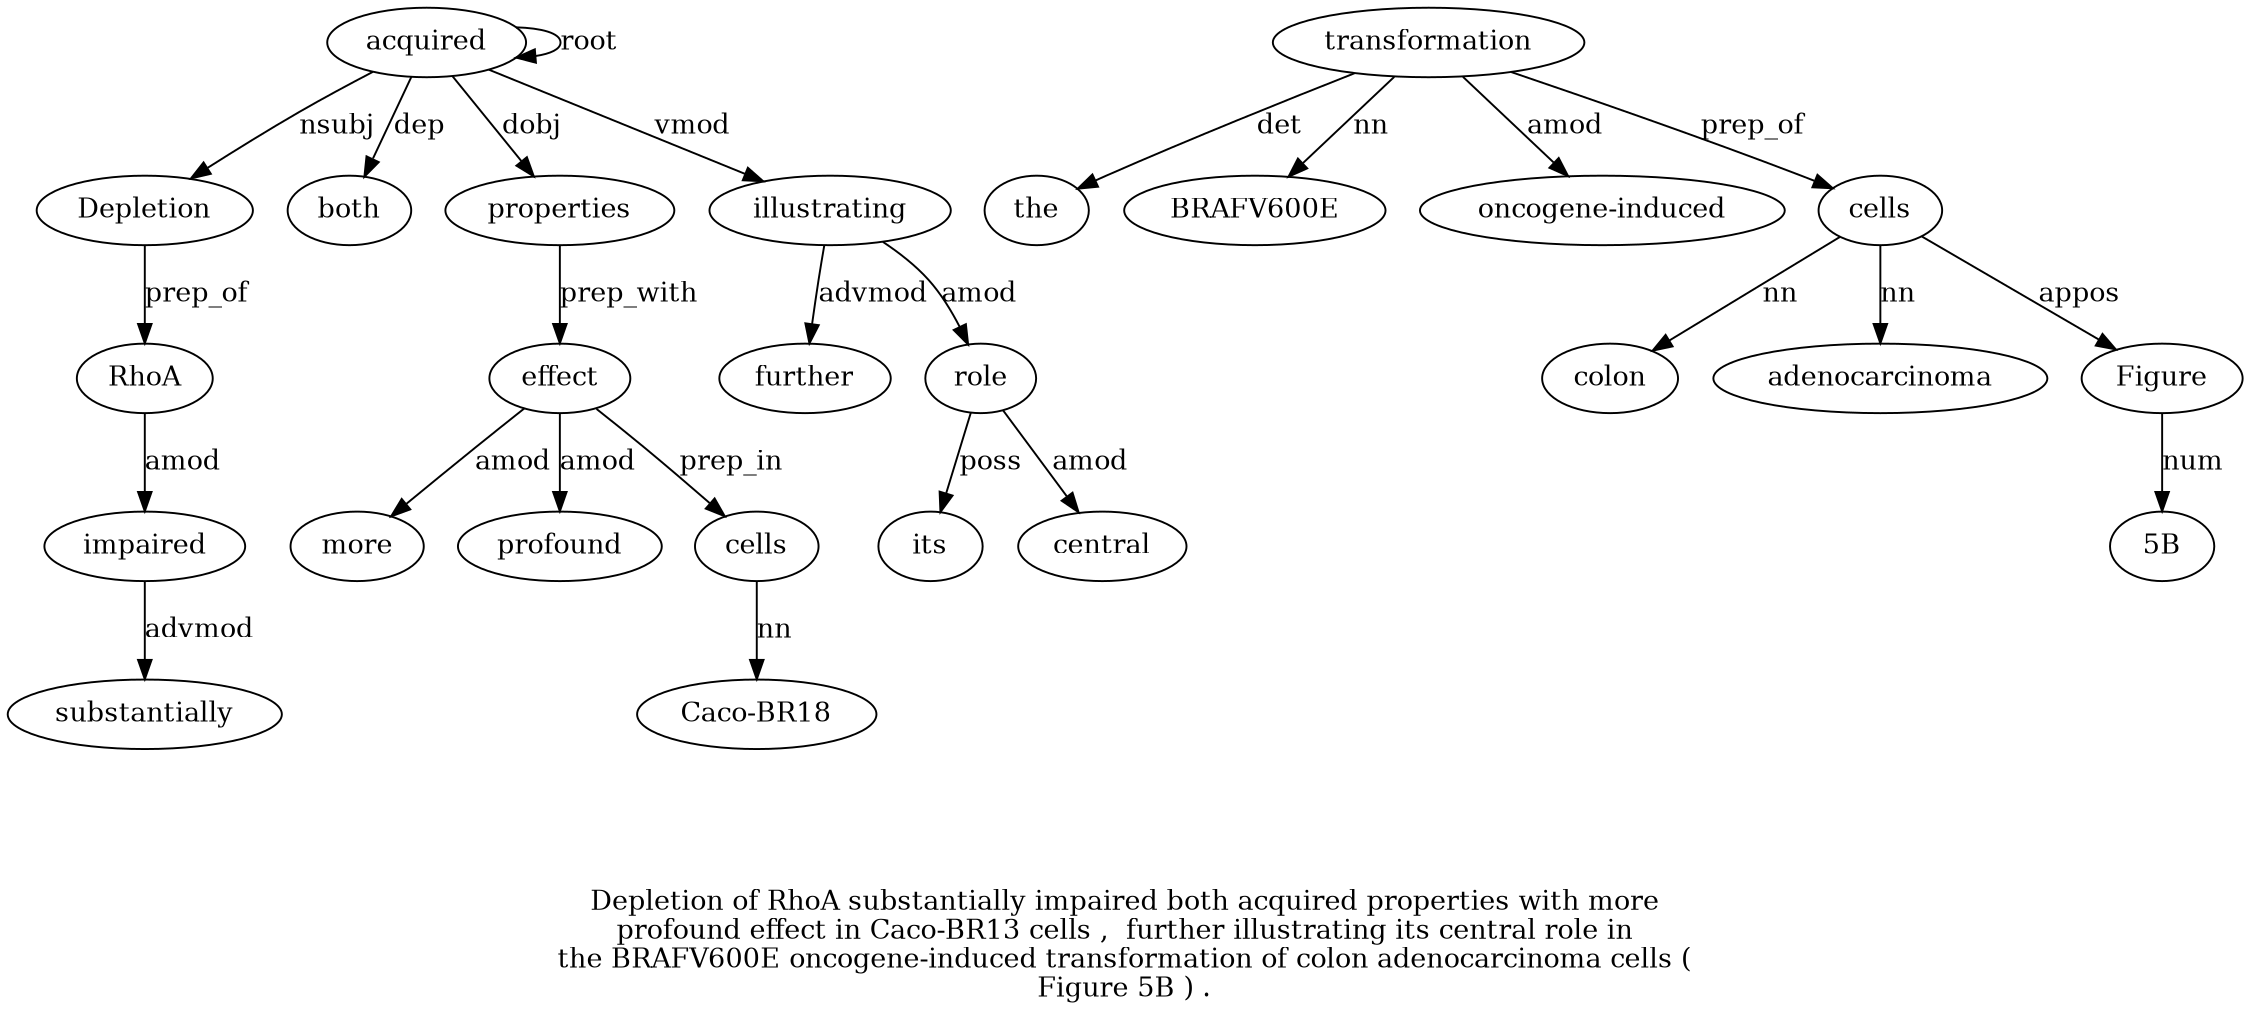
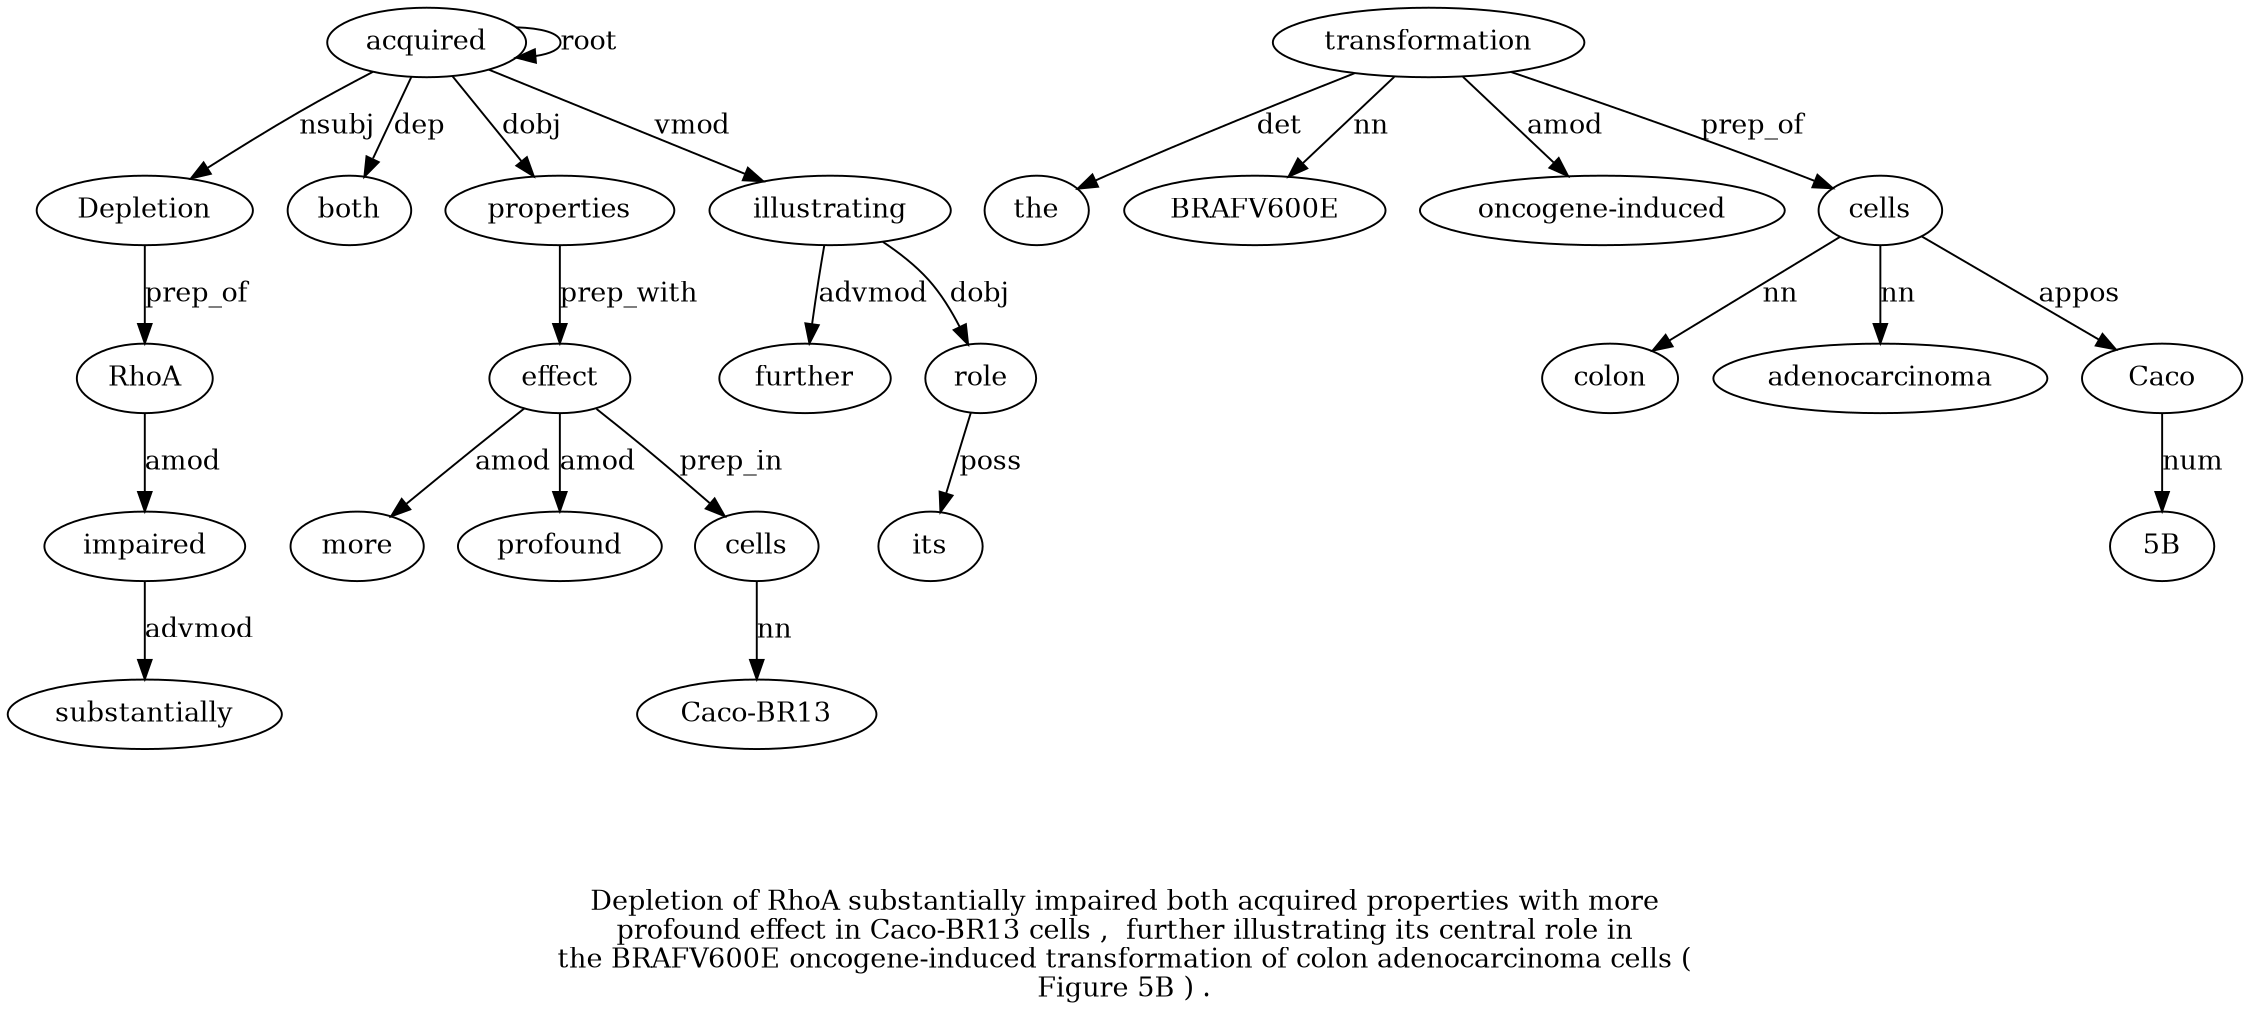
edge "illustrating" -> "role": label "amod" -> "dobj"
node "Figure": label "Figure" -> "Caco"
node "central": removed
node "Caco-BR18": label "Caco-BR18" -> "Caco-BR13"
